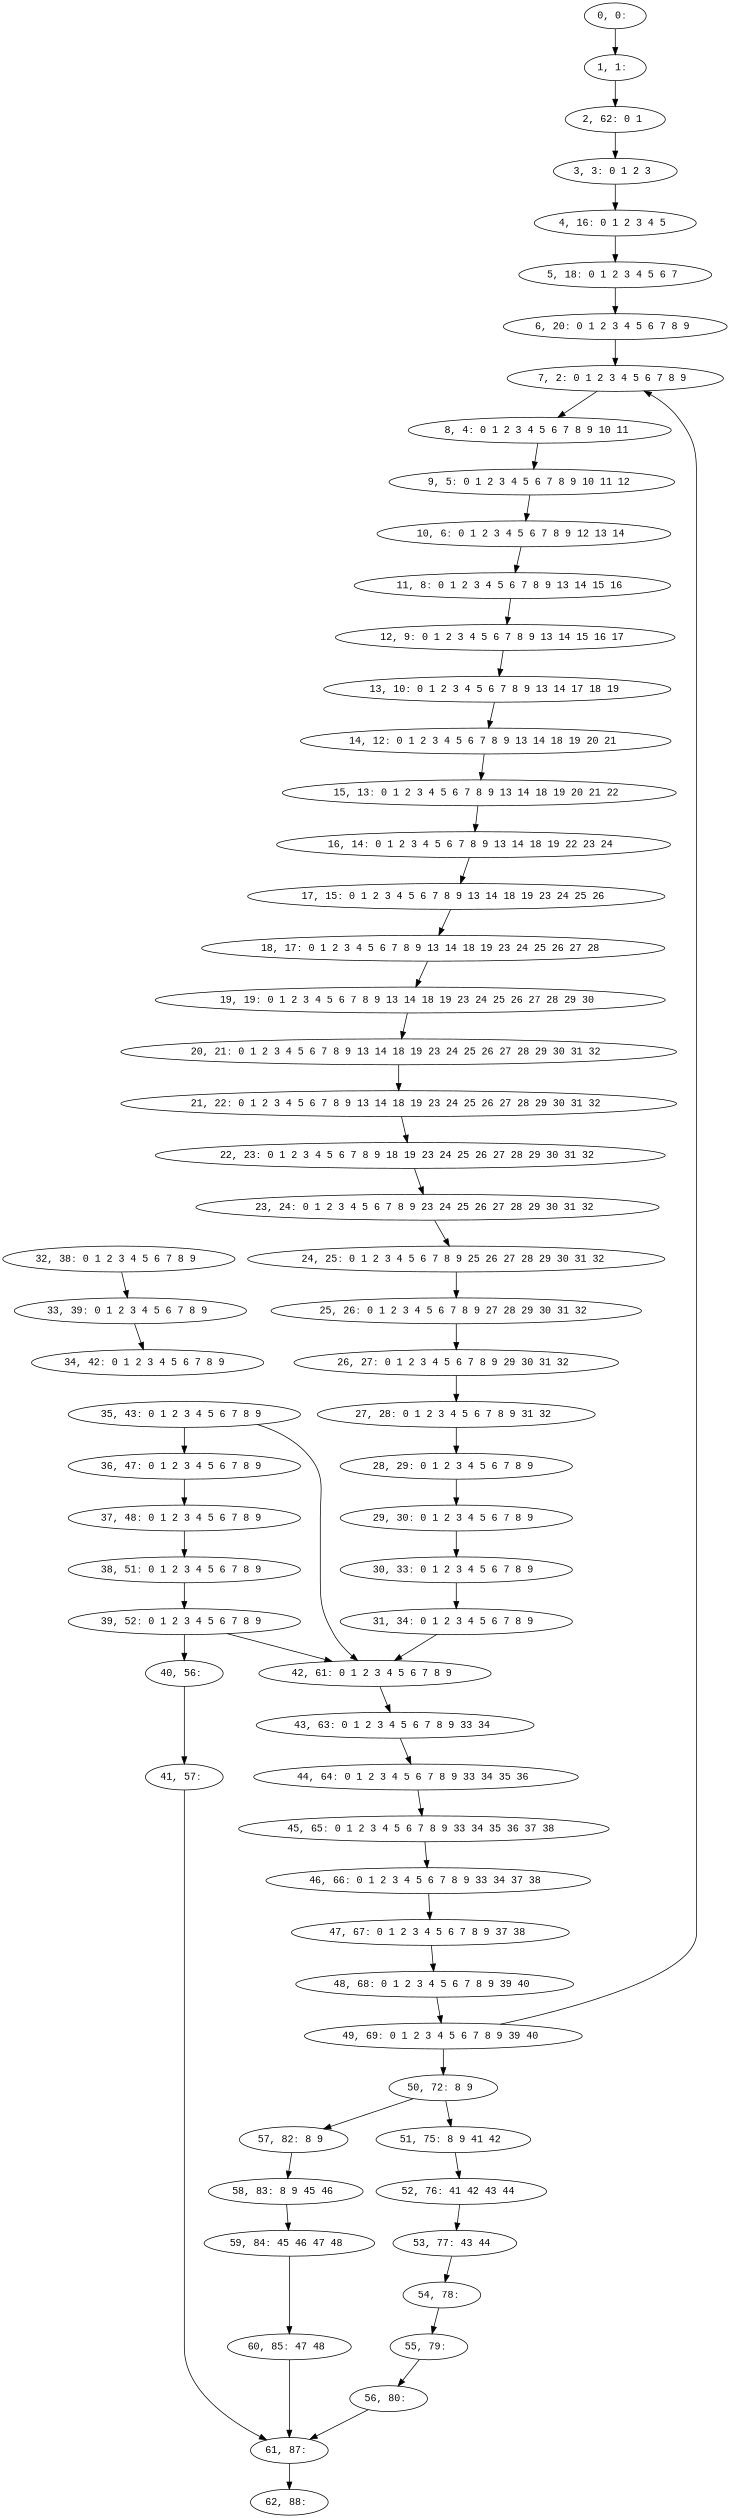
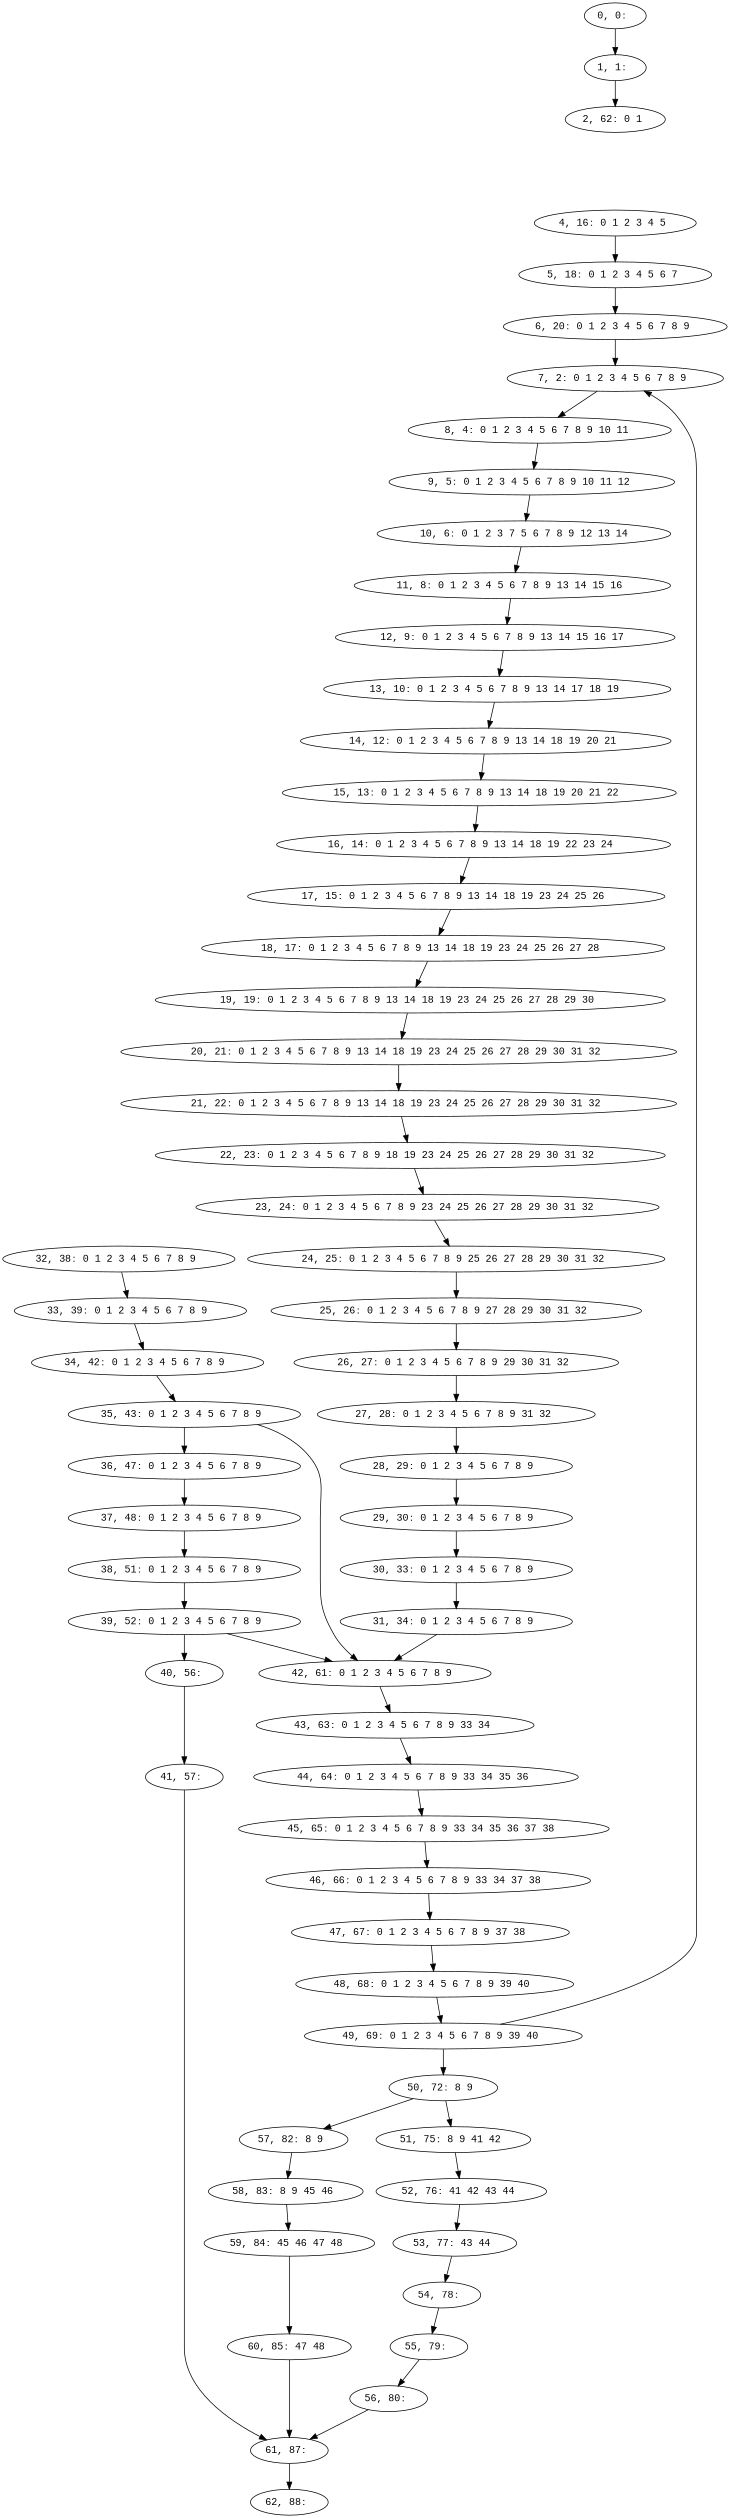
node "3, 3: 0 1 2 3": removed
node "10, 6: 0 1 2 3 4 5 6 7 8 9 12 13 14": label "10, 6: 0 1 2 3 4 5 6 7 8 9 12 13 14" -> "10, 6: 0 1 2 3 7 5 6 7 8 9 12 13 14"
edge "34, 42: 0 1 2 3 4 5 6 7 8 9" -> "35, 43: 0 1 2 3 4 5 6 7 8 9": added
